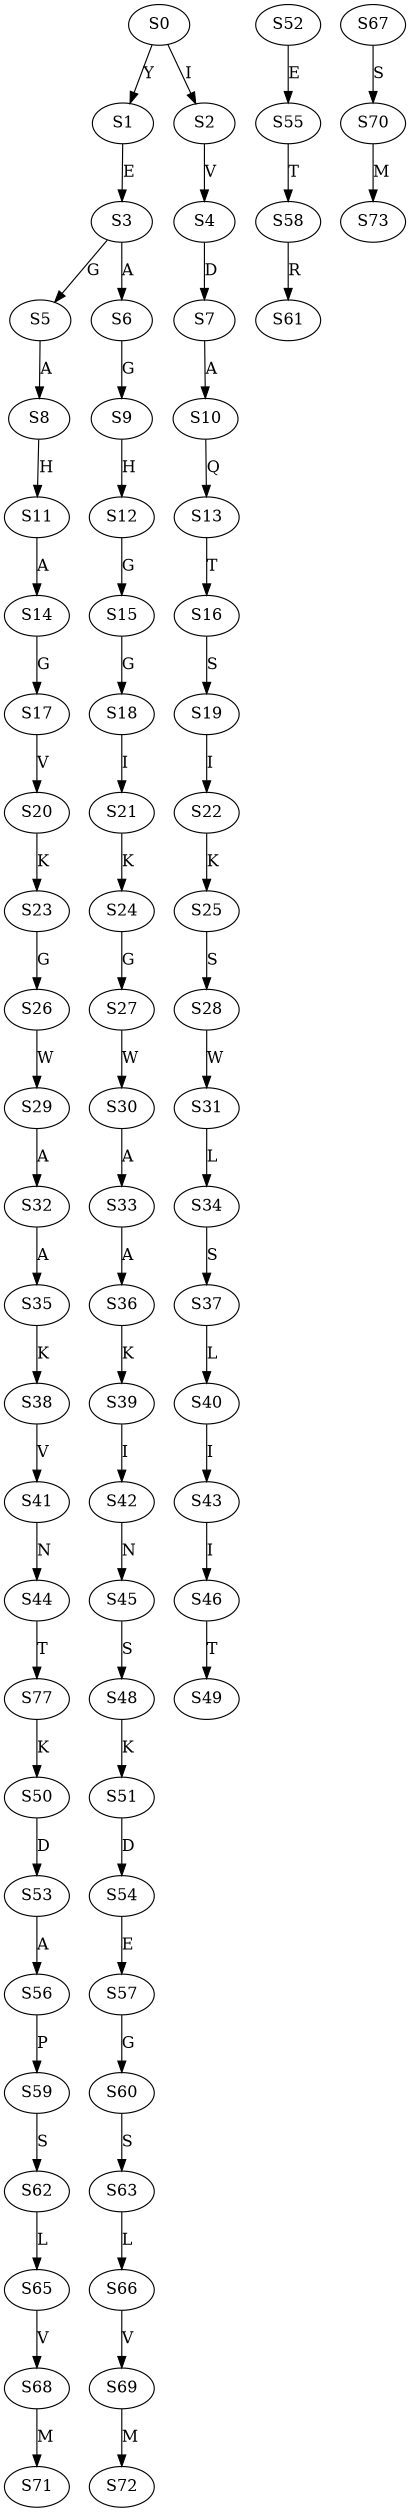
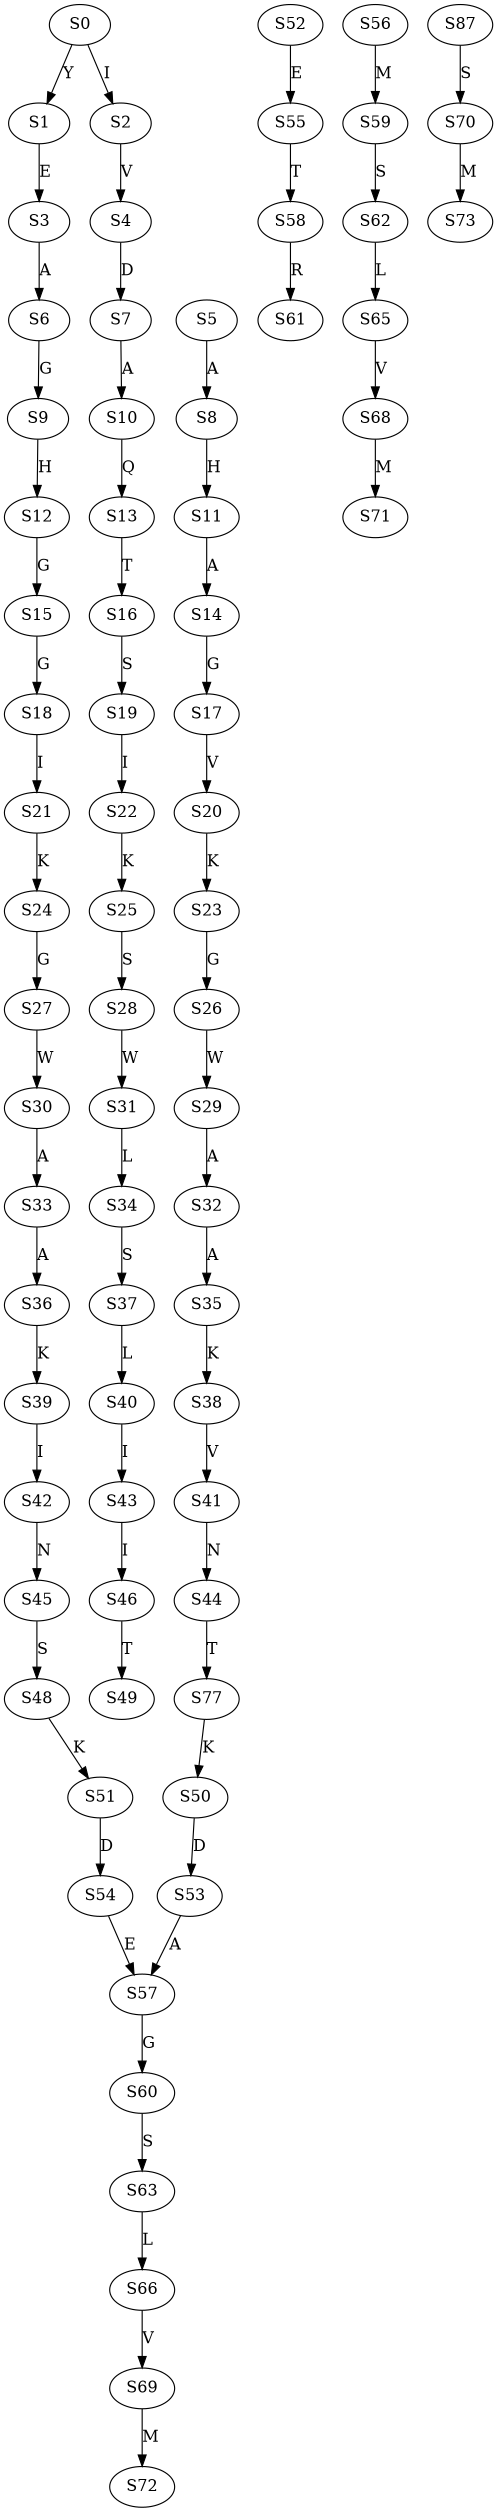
node "S67": label "S67" -> "S87"
edge "S3" -> "S5": removed, label "G"
edge "S53" -> "S56": now "S53" -> "S57"
edge "S56" -> "S59": label "P" -> "M"
